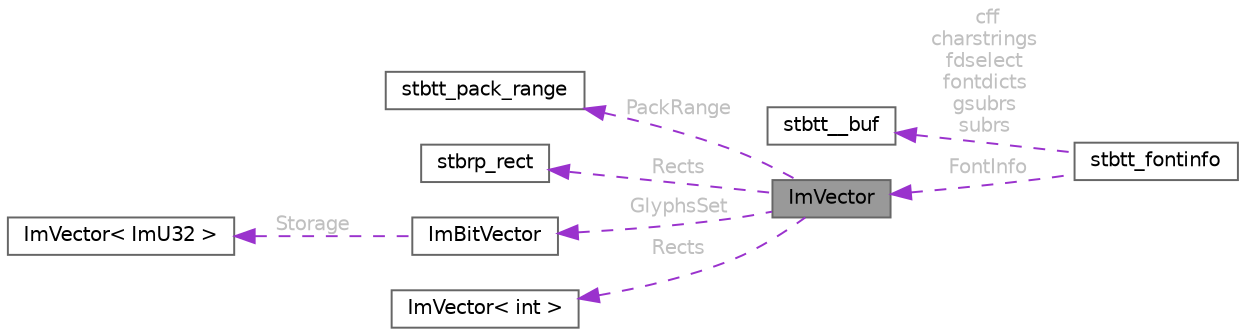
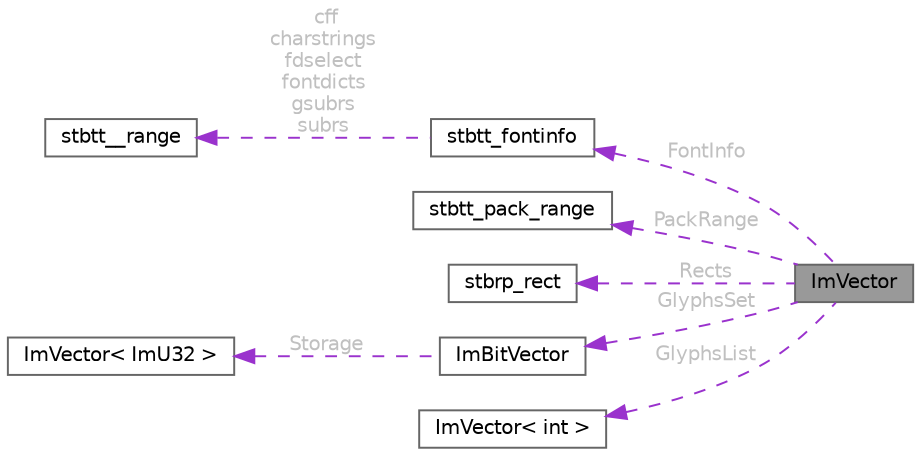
node "stbtt__buf": label "stbtt__buf" -> "stbtt__range"
edge "stbtt_fontinfo" -> "ImVector": reversed
edge "ImVector" -> "ImVector< int >": label " Rects" -> " GlyphsList"
